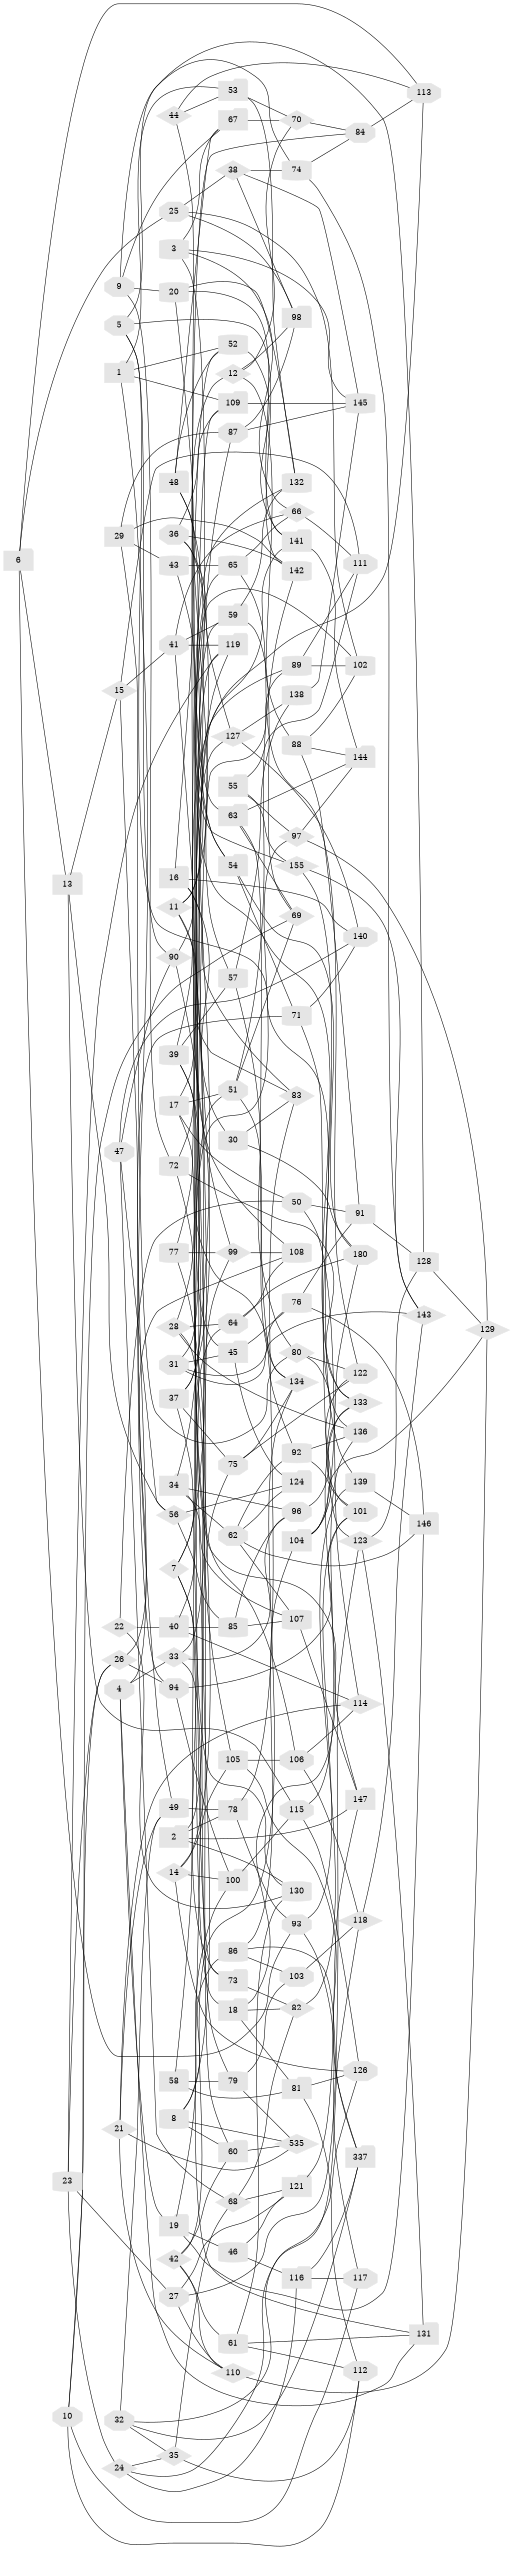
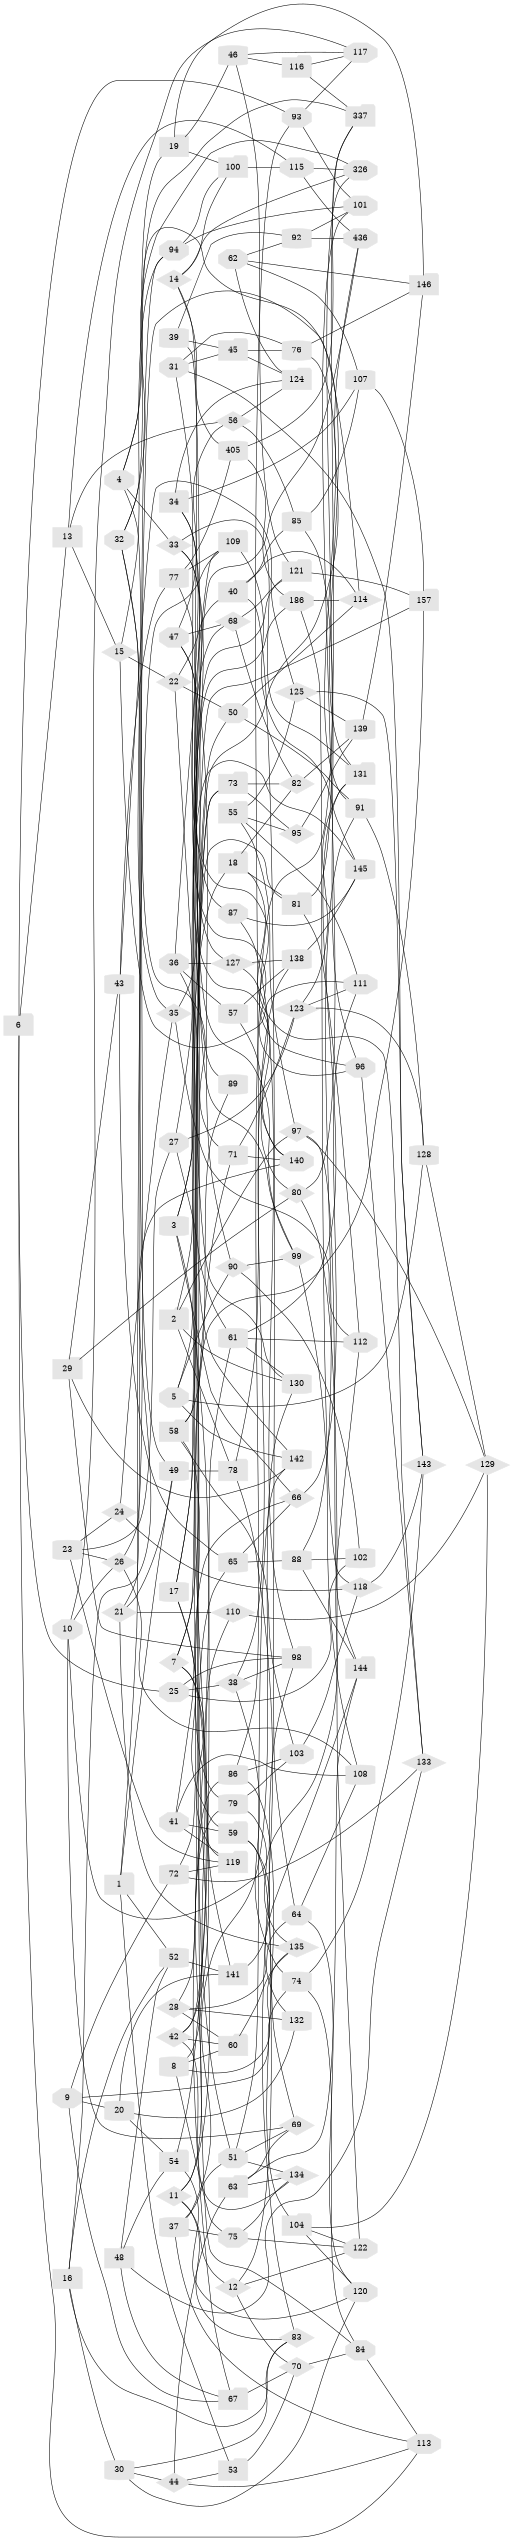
edge "117" -- "46": added
edge "53" -- "132": removed
edge "38" -- "145": now "38" -- "138"
edge "87" -- "29": now "98" -- "29"
edge "111" -- "89": now "111" -- "123"
edge "89" -- "102": removed
edge "41" -- "15": now "22" -- "15"
edge "77" -- "43": added
node "95": added
node "155": label "155" -> "125"
edge "57" -- "39": removed
node "180": label "180" -> "120"
node "136": label "136" -> "436"
edge "34" -- "62": now "34" -- "124"
edge "58" -- "103": added
node "105": label "105" -> "405"
node "106": label "106" -> "186"
node "147": label "147" -> "157"
node "126": label "126" -> "326"
node "535": label "535" -> "135"
edge "27" -- "110": now "27" -- "61"
edge "116" -- "24": removed
edge "30" -- "44": added
